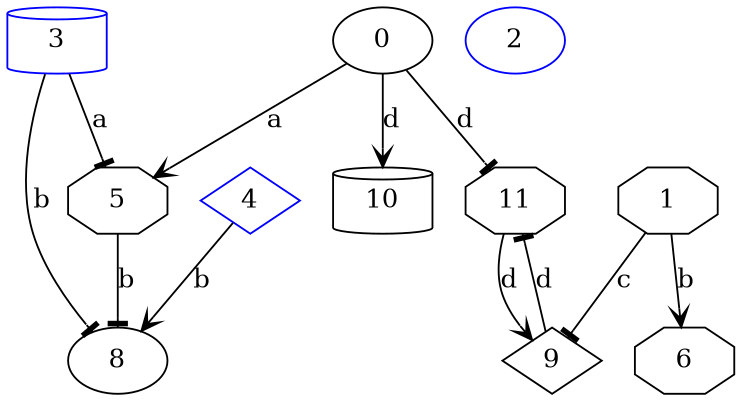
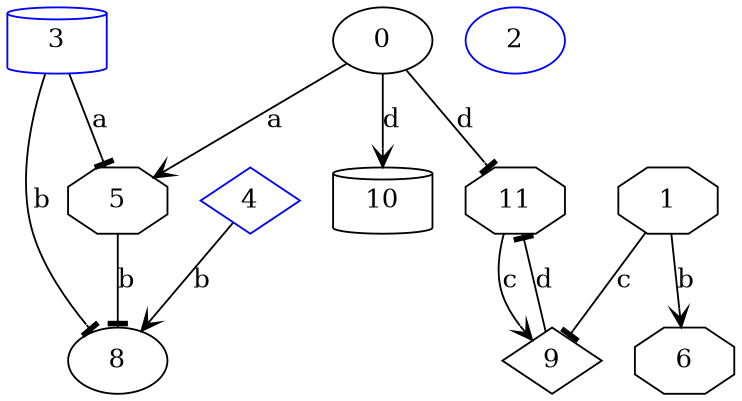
edge "11" -> "9": label "d" -> "c"
